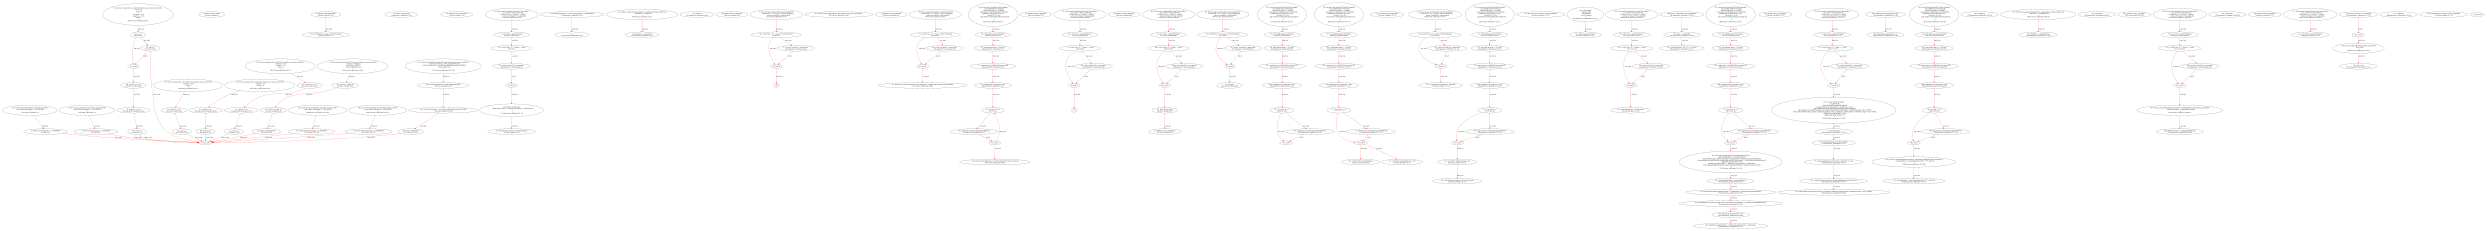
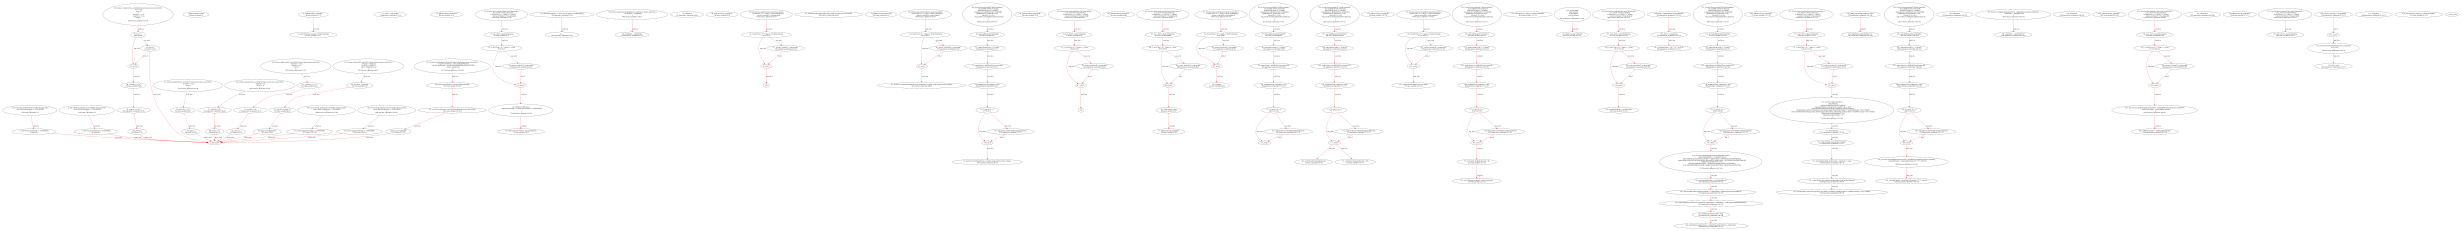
edge "18_ if_startTime + (5 * 1 days) == _vtime 98-if-19-20" -> "18_ end_if": added, label "neg_next"
edge "73_ end_if" -> "73_ if_now % 15 == 0 471-if-74-76": reversed
